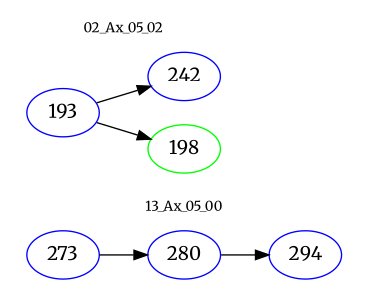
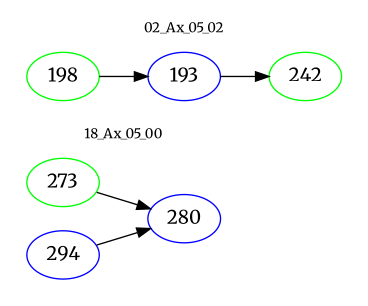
node "242": color blue -> green
edge "193" -> "198": reversed
cluster "13_Ax_05_00": label "13_Ax_05_00" -> "18_Ax_05_00"
node "273": color blue -> green
edge "280" -> "294": reversed
